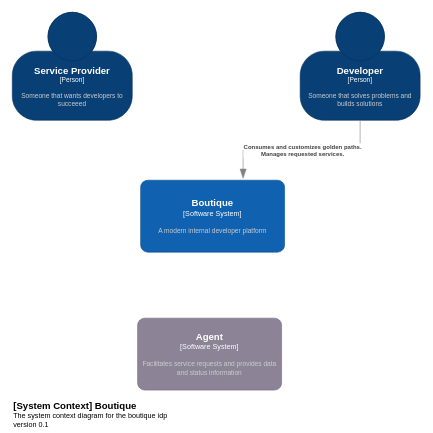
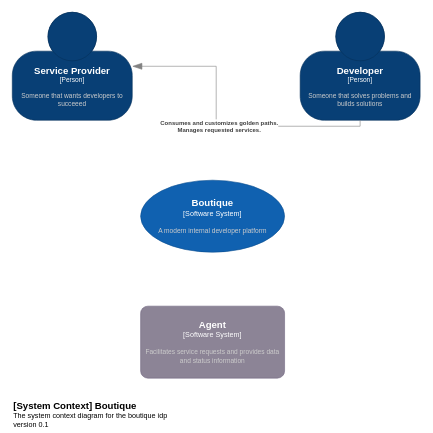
edge "Developer [Person] Someone that solves problems and builds solutions" -> "Boutique [Software System] A modern internal developer platform": now "Developer [Person] Someone that solves problems and builds solutions" -> "Service Provider [Person] Someone that wants developers to succeeed"
node "Boutique [Software System] A modern internal developer platform": shape rounded rectangle -> ellipse
node "Agent [Software System] Facilitates service requests and provides data and status information": moved (210, 354) -> (213, 342)
